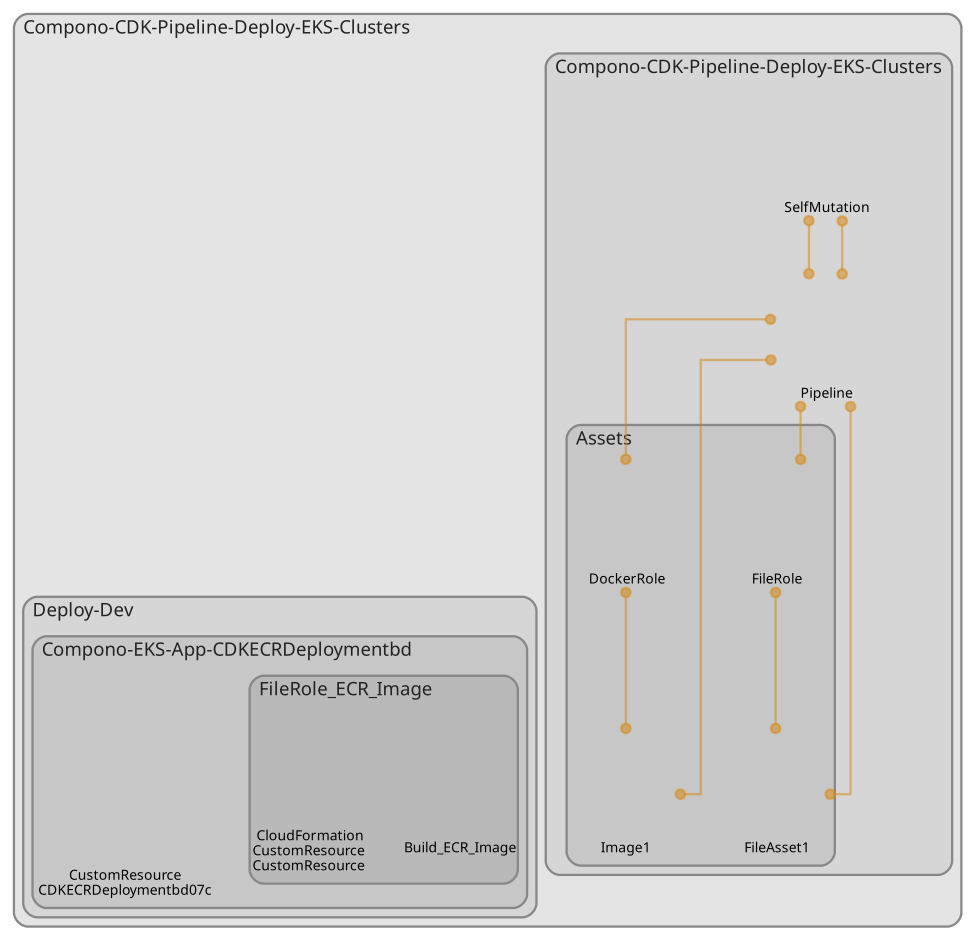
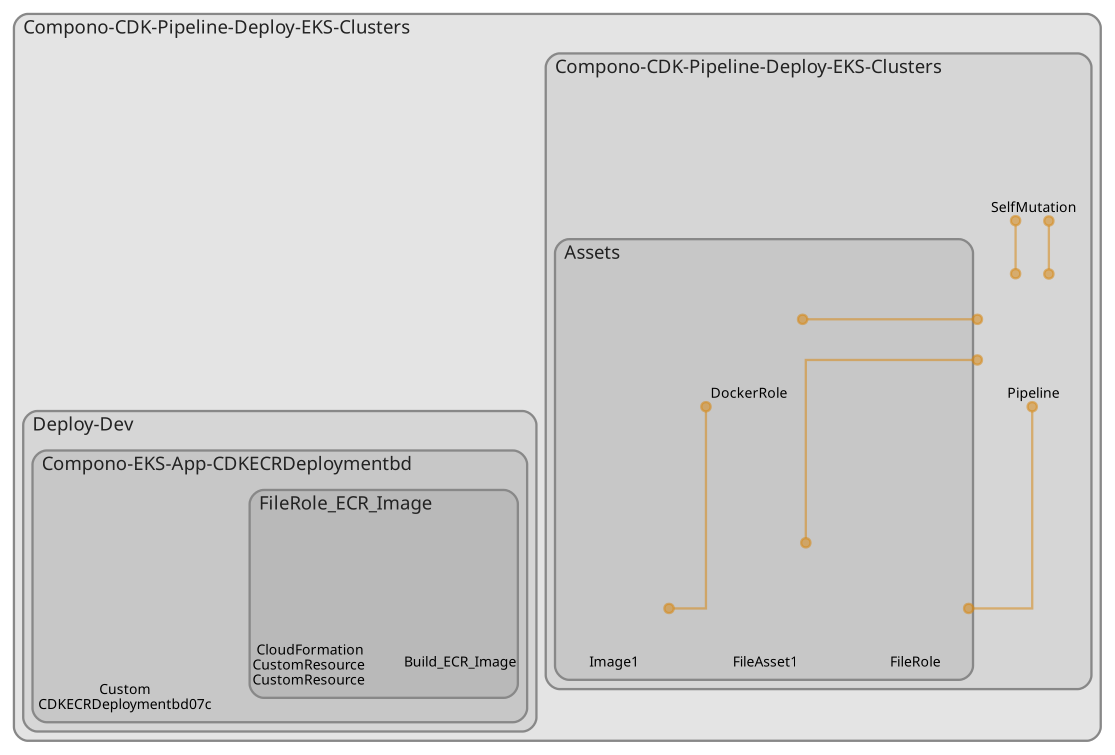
edge "Pipeline" -- "Image1": removed
edge "FileRole" -- "FileAsset1": removed
node "CustomResource CDKECRDeploymentbd07c": label "CustomResource CDKECRDeploymentbd07c" -> "Custom CDKECRDeploymentbd07c"
